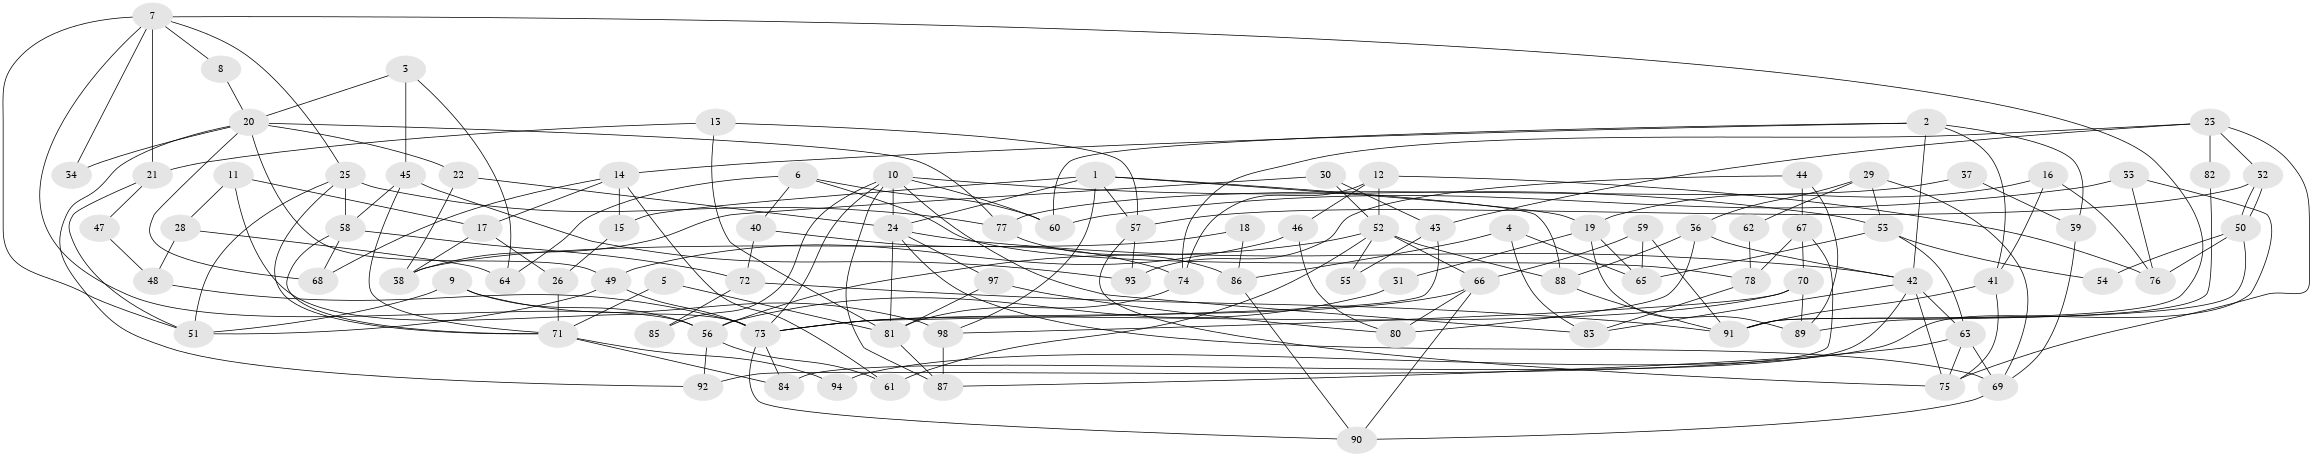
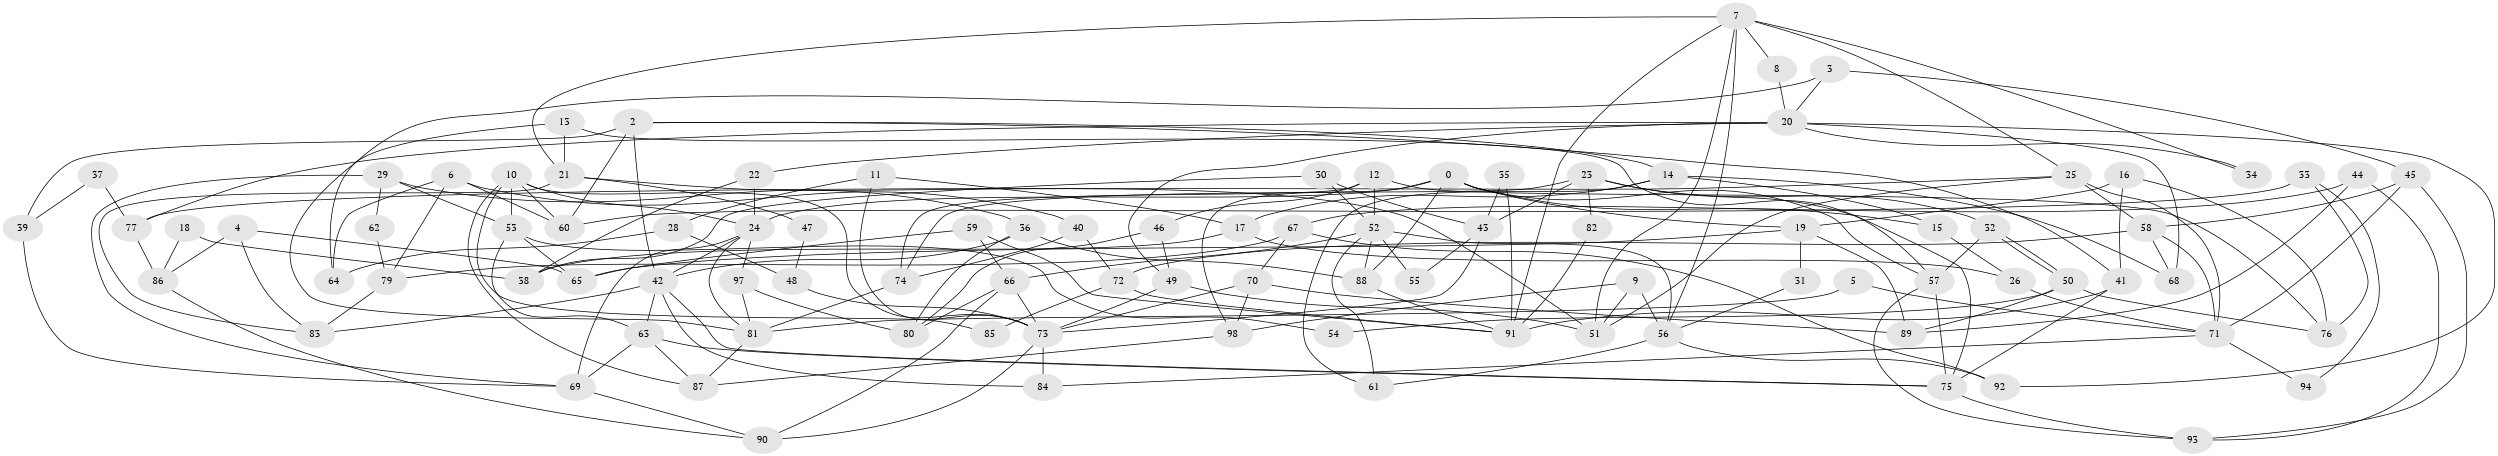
node "1": label "1" -> "0"
node "35": added
node "78": label "78" -> "79"
edge "10" -- "83": now "21" -- "83"
edge "75" -- "93": added
